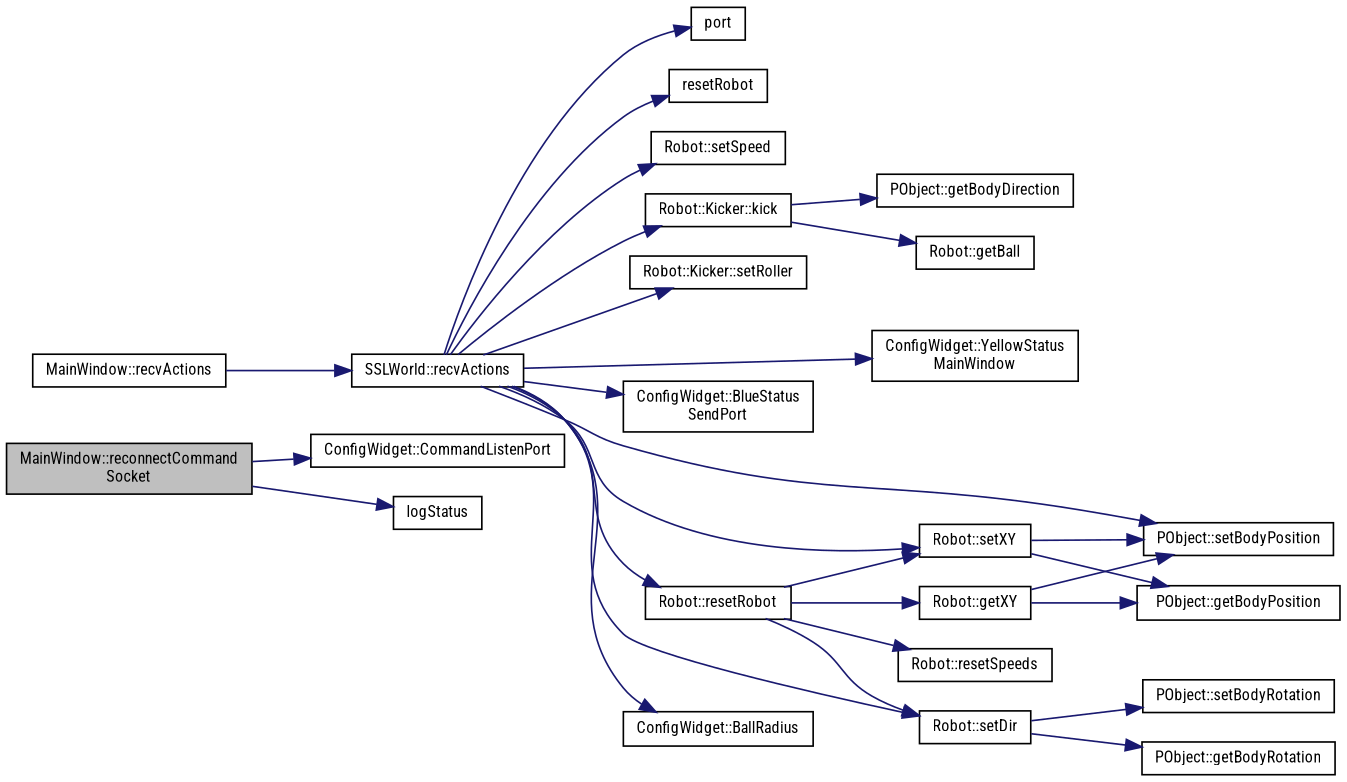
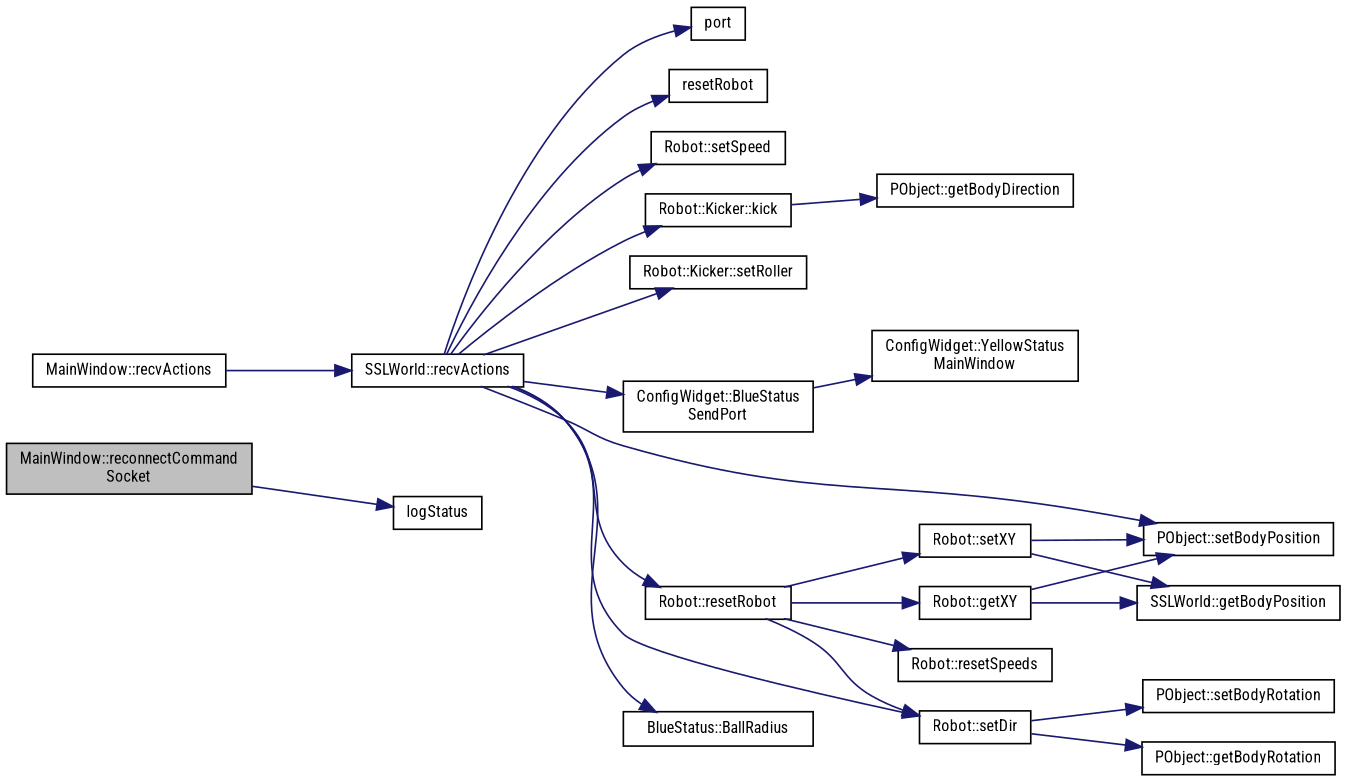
node "Robot::getBall": removed
edge "SSLWorld::recvActions" -> "ConfigWidget::YellowStatus MainWindow": now "ConfigWidget::BlueStatus SendPort" -> "ConfigWidget::YellowStatus MainWindow"
node "ConfigWidget::CommandListenPort": removed
edge "SSLWorld::recvActions" -> "Robot::setXY": removed
node "PObject::getBodyPosition": label "PObject::getBodyPosition" -> "SSLWorld::getBodyPosition"
node "ConfigWidget::BallRadius": label "ConfigWidget::BallRadius" -> "BlueStatus::BallRadius"
